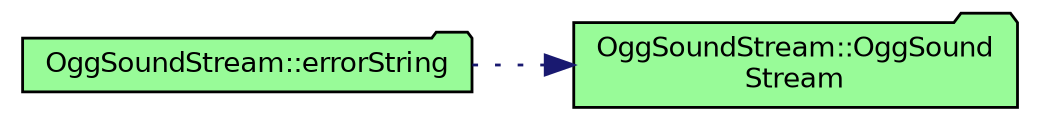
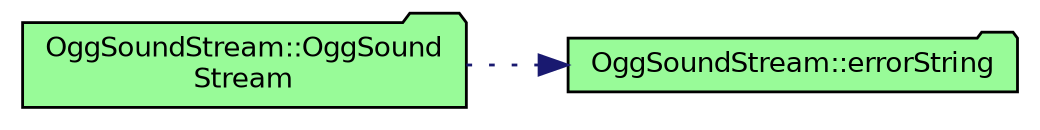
edge "OggSoundStream::errorString" -> "OggSoundStream::OggSound Stream": reversed
